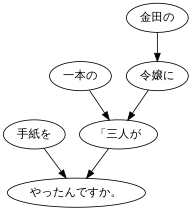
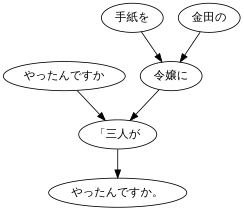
node "一本の": label "一本の" -> "やったんですか"
edge "手紙を" -> "やったんですか。": now "手紙を" -> "令嬢に"
